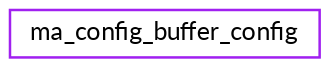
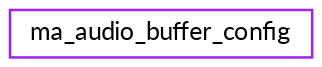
node "ma_config_buffer_config": label "ma_config_buffer_config" -> "ma_audio_buffer_config"
